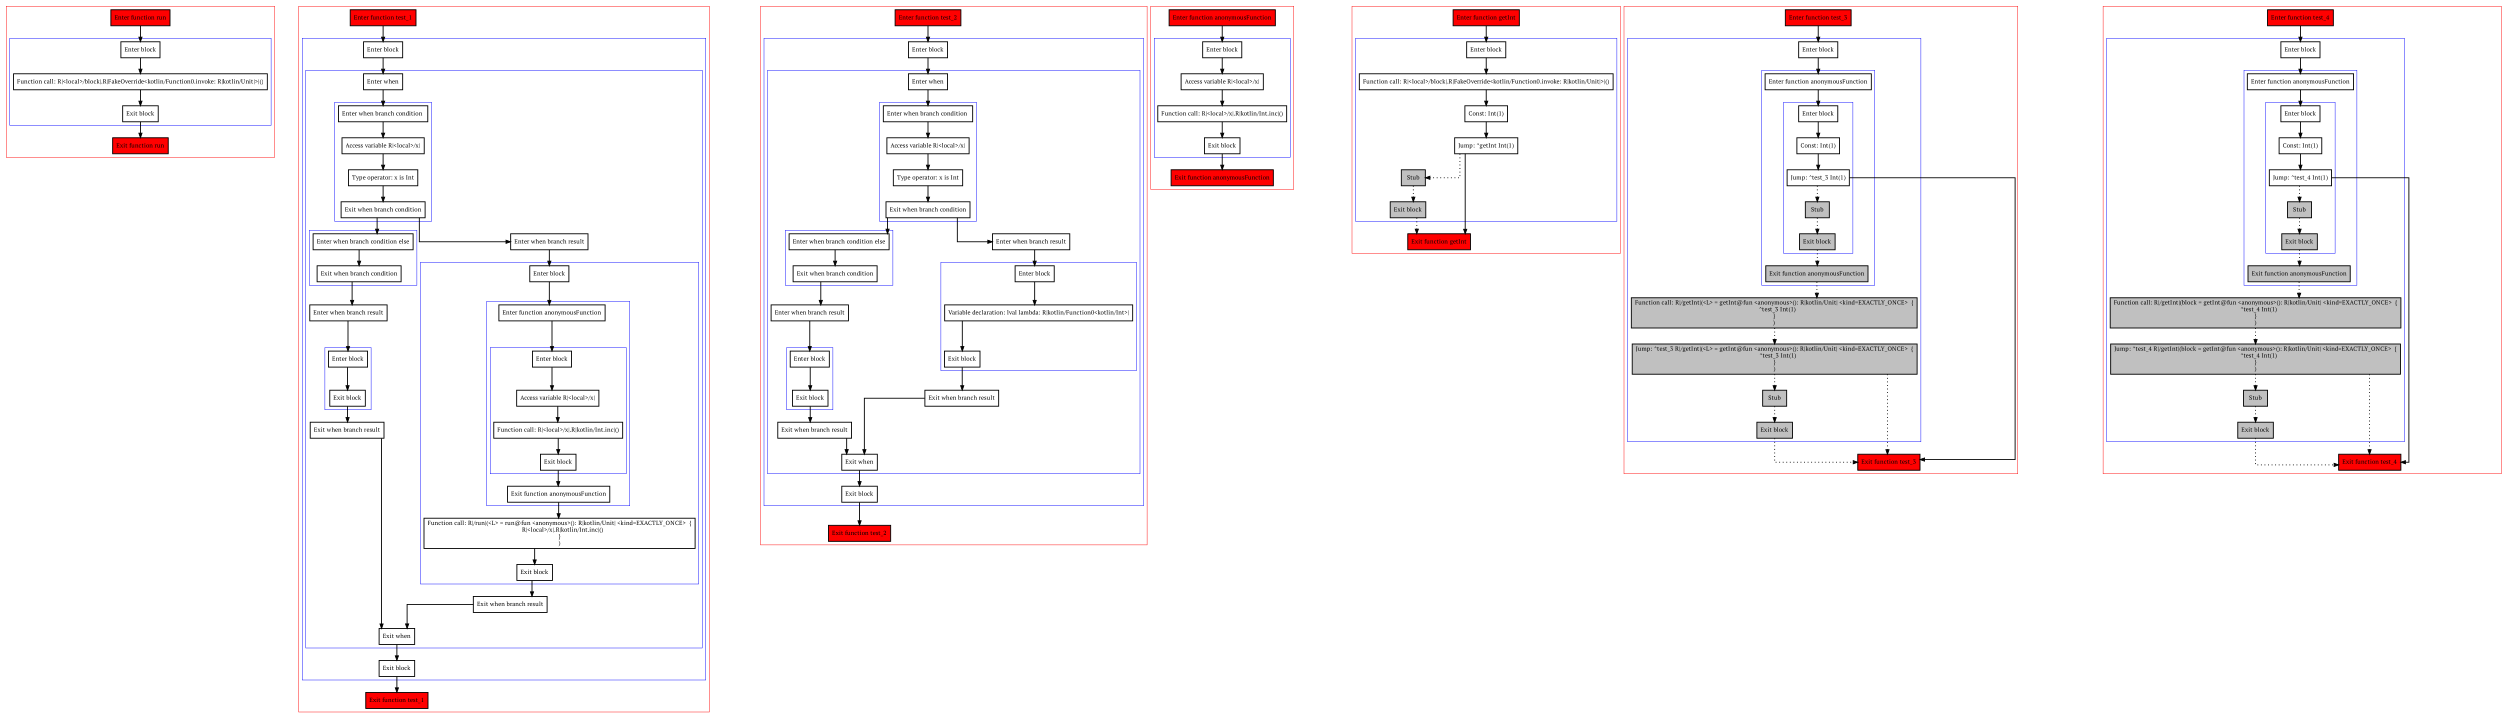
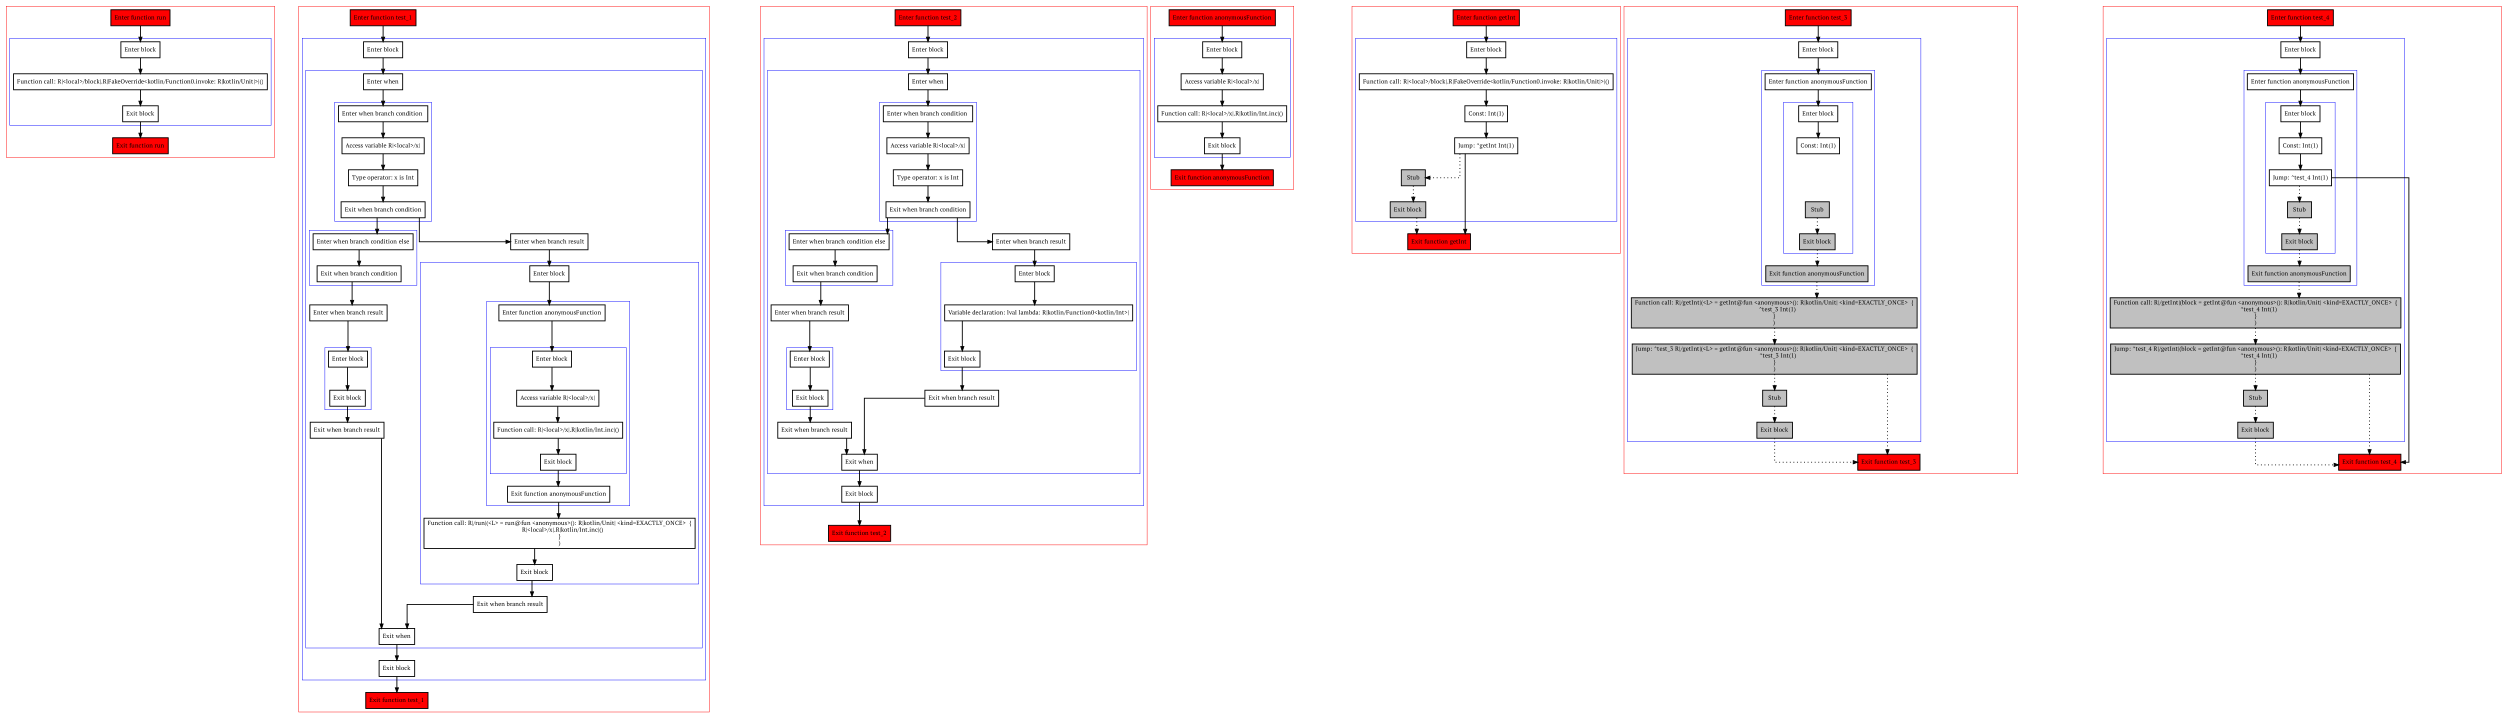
node "Jump: ^test_3 Int(1)": removed
